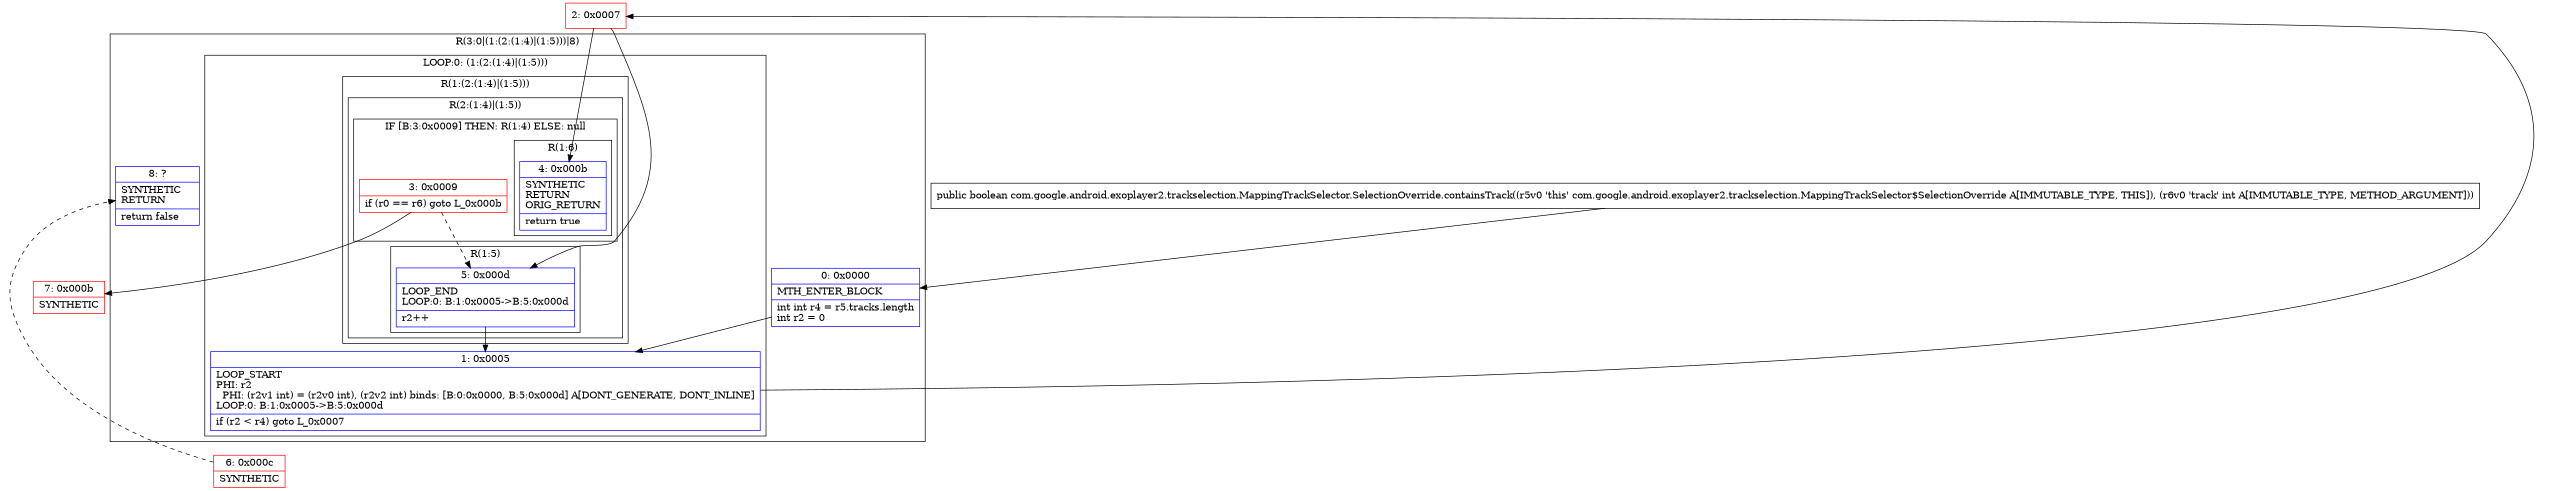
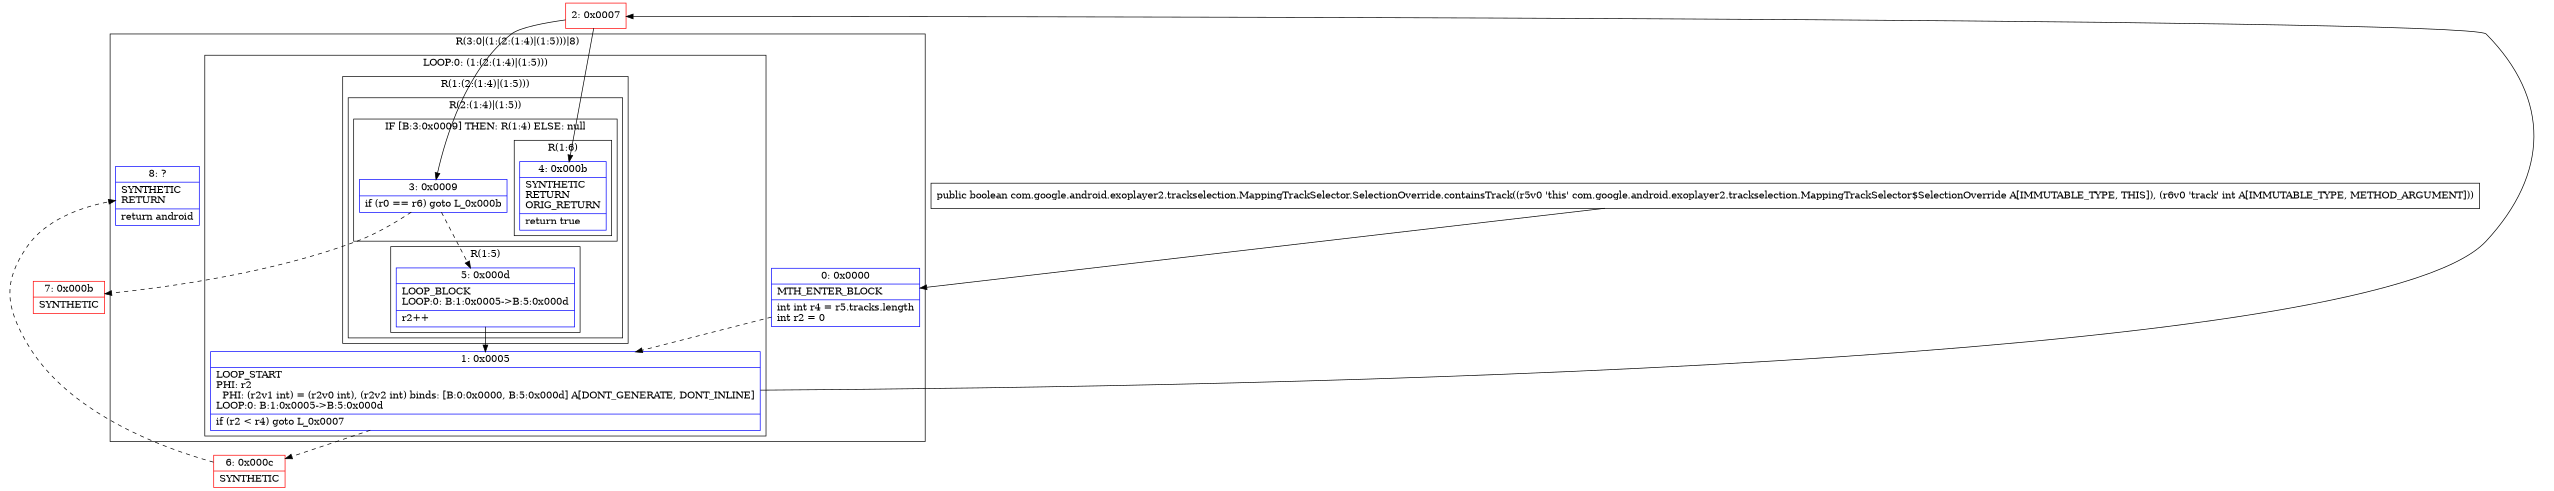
edge "2: 0x0007" -> "5: 0x000d": now "2: 0x0007" -> "3: 0x0009"
node "3: 0x0009": color red -> blue
node "8: ?": text "return false" -> "return android"
edge "3: 0x0009" -> "7: 0x000b": style solid -> dashed
node "5: 0x000d": text "LOOP_END" -> "LOOP_BLOCK"
edge "0: 0x0000" -> "1: 0x0005": style solid -> dashed
edge "1: 0x0005" -> "6: 0x000c": added
